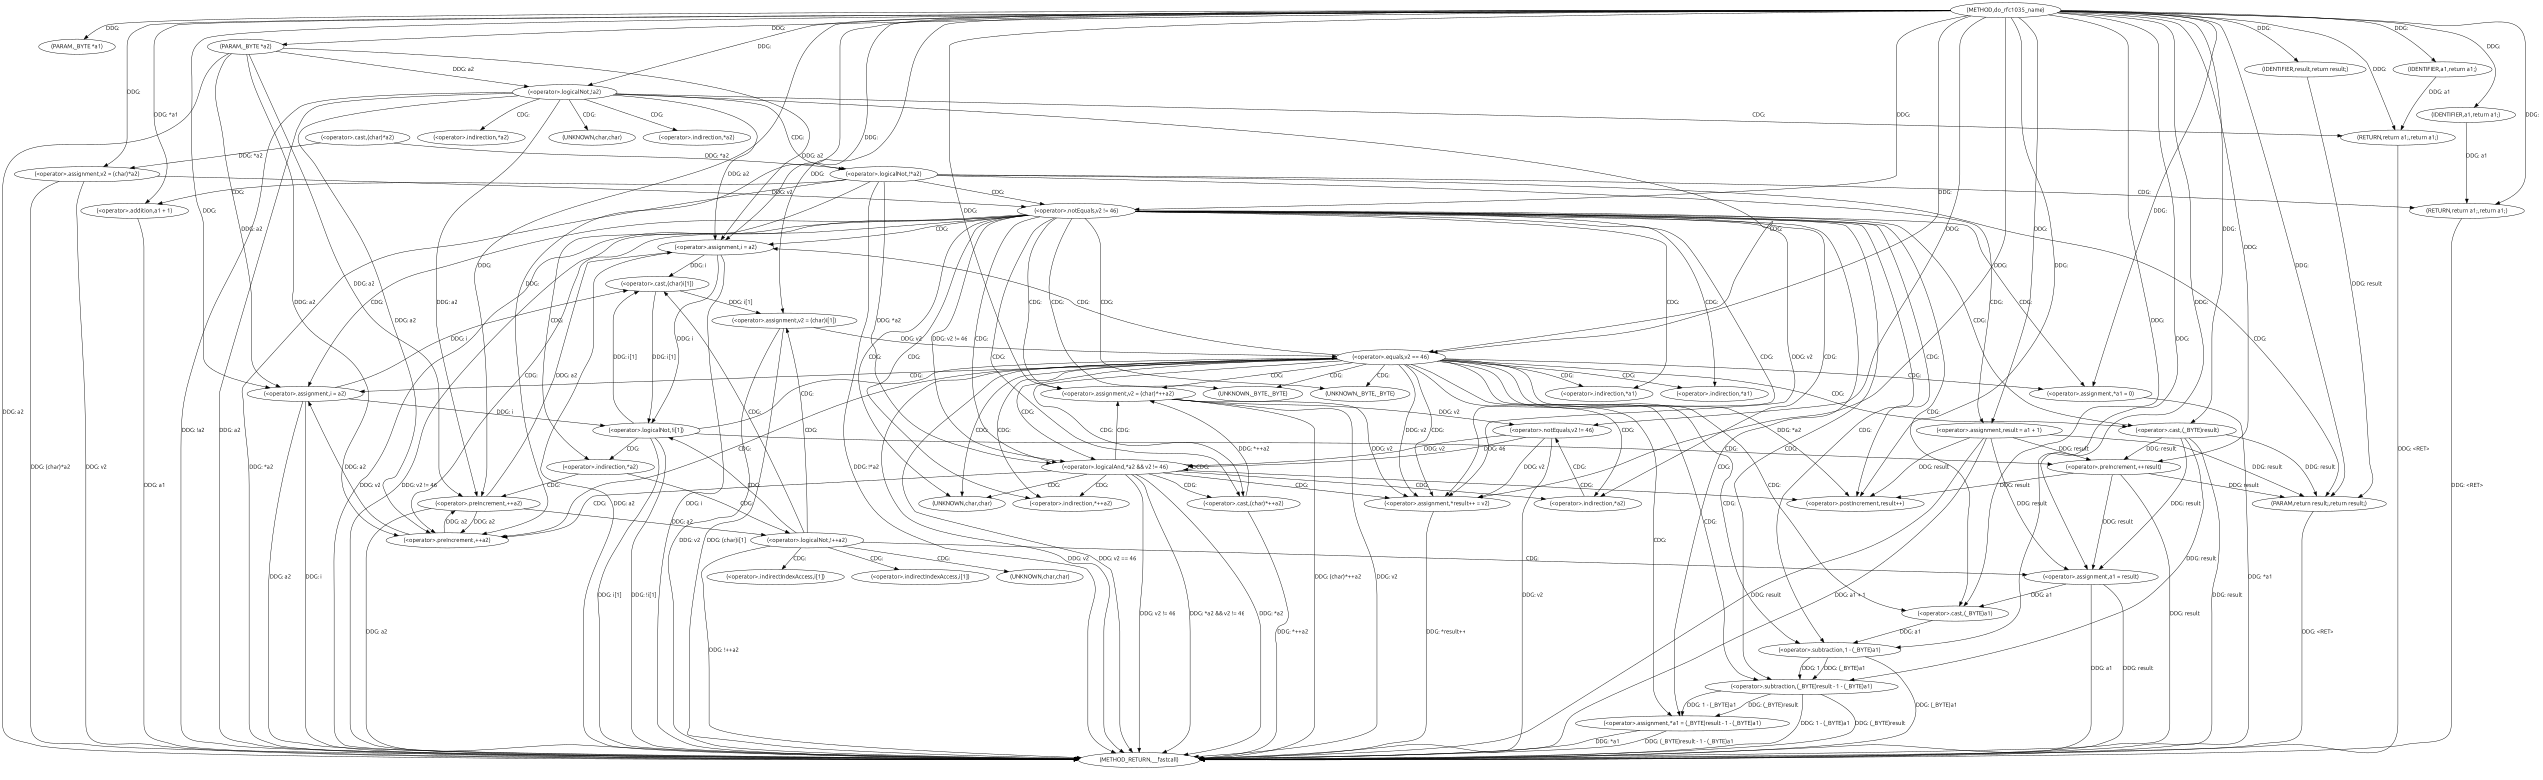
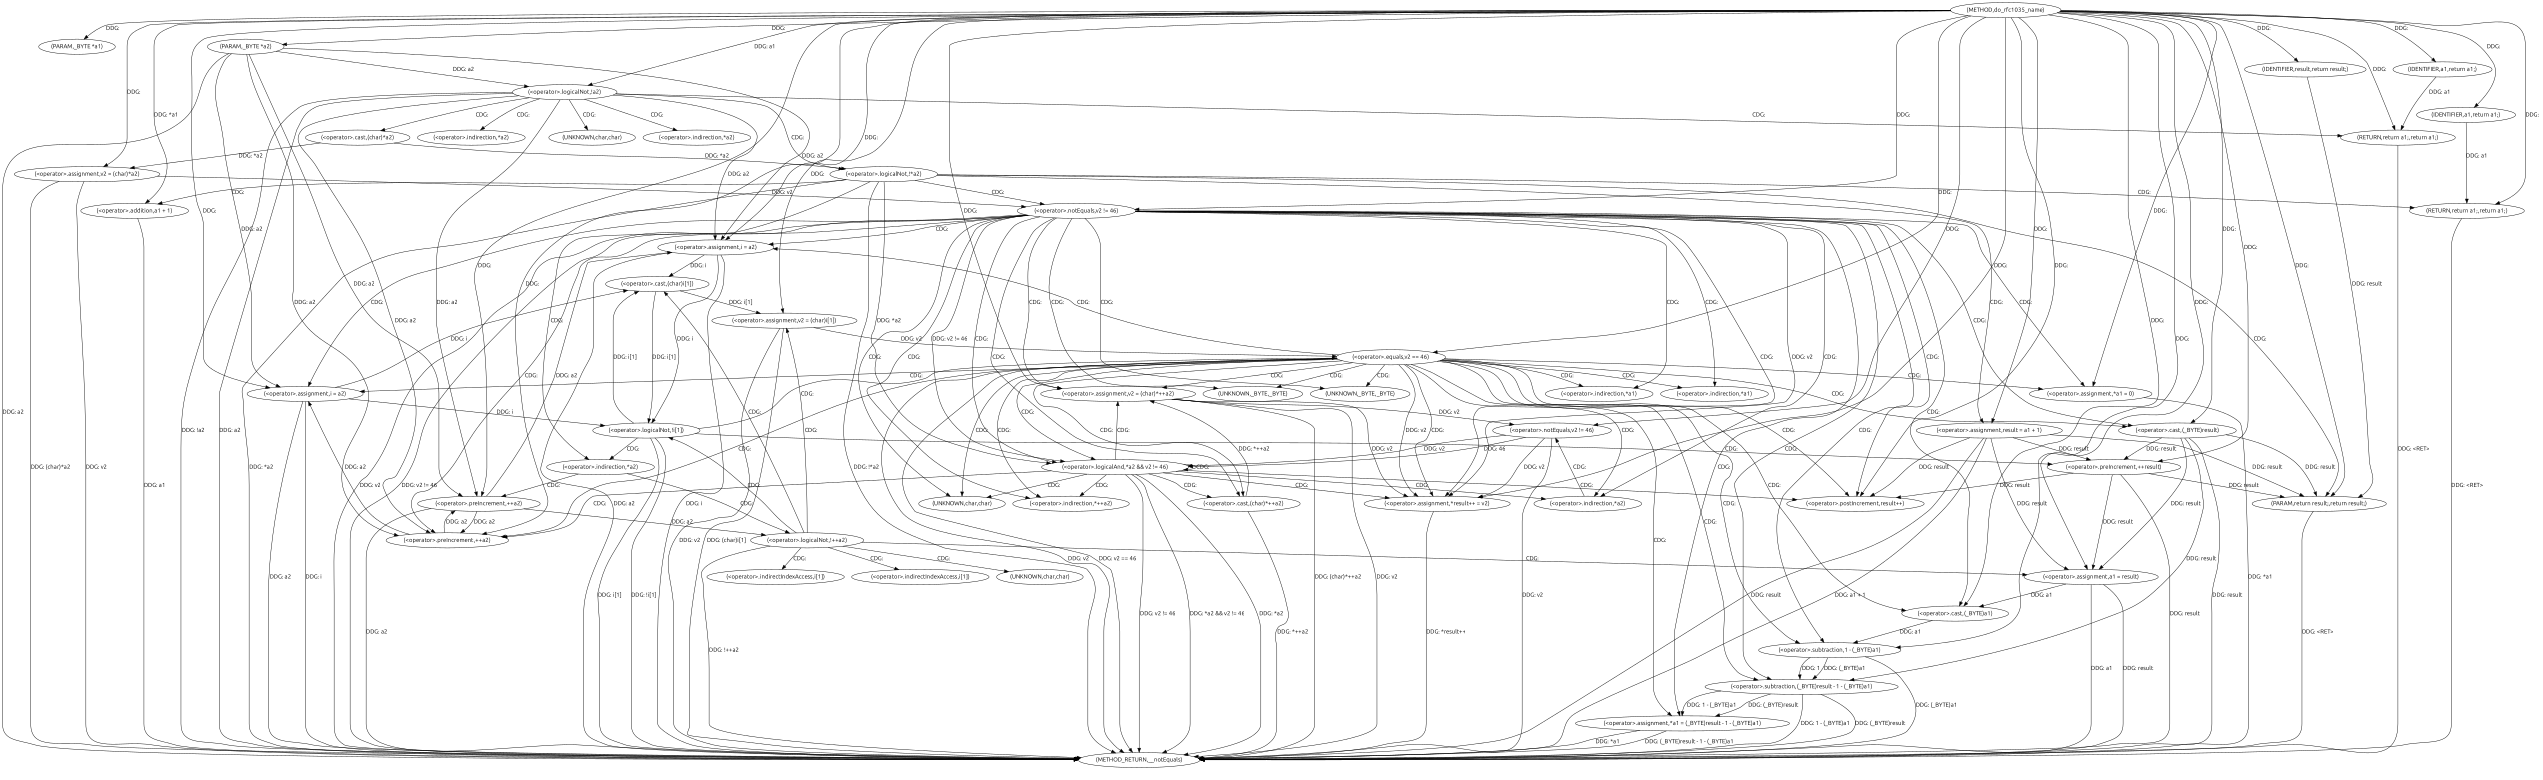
edge "(METHOD,do_rfc1035_name)" -> "(<operator>.logicalNot,!a2)": label "DDG: " -> "DDG: a1"
edge "(<operator>.logicalNot,!a2)" -> "(<operator>.equals,v2 == 46)": now "(<operator>.logicalNot,!a2)" -> "(<operator>.cast,(char)*a2)"
edge "(<operator>.equals,v2 == 46)" -> "(<operator>.postIncrement,result++)": label "DDG: *a2" -> "CDG: "
node "(METHOD_RETURN,__fastcall)": label "(METHOD_RETURN,__fastcall)" -> "(METHOD_RETURN,__notEquals)"
